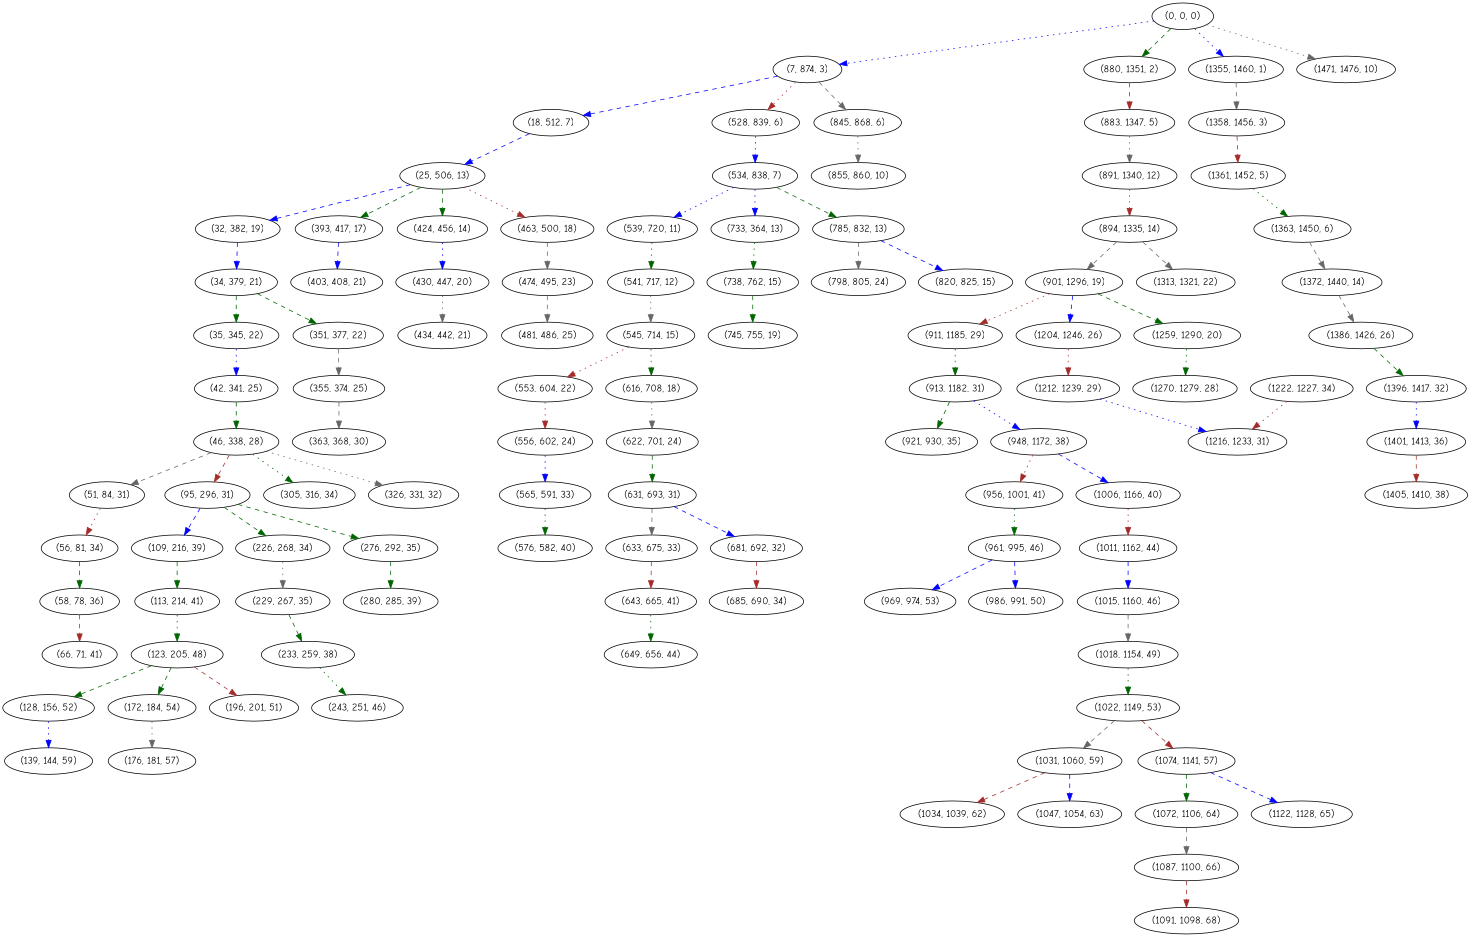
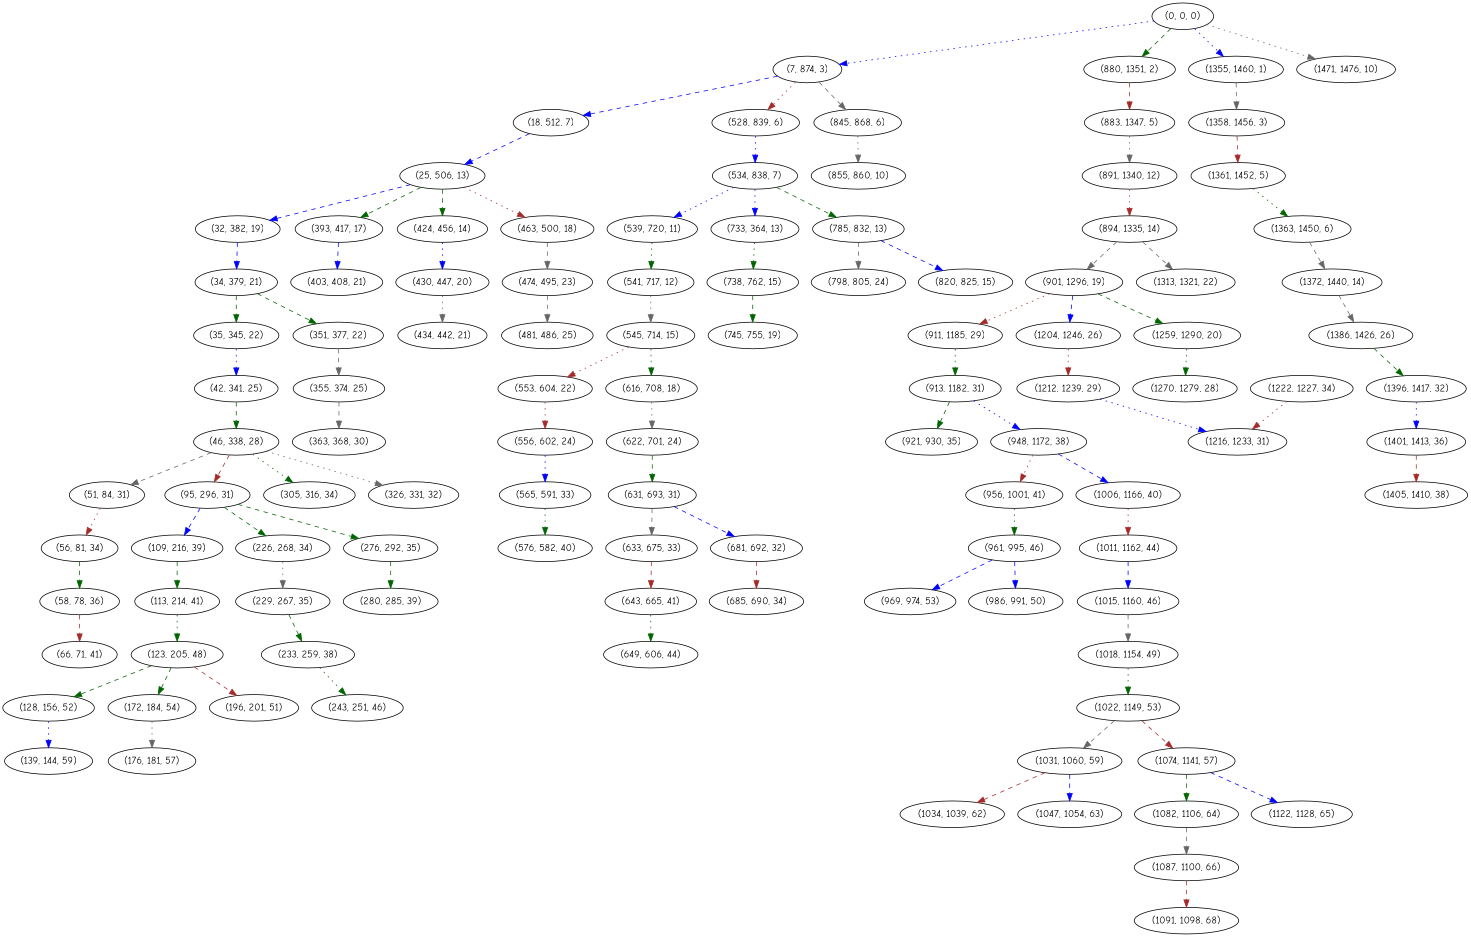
node "(649, 656, 44)": label "(649, 656, 44)" -> "(649, 606, 44)"
node "(1072, 1106, 64)": label "(1072, 1106, 64)" -> "(1082, 1106, 64)"
